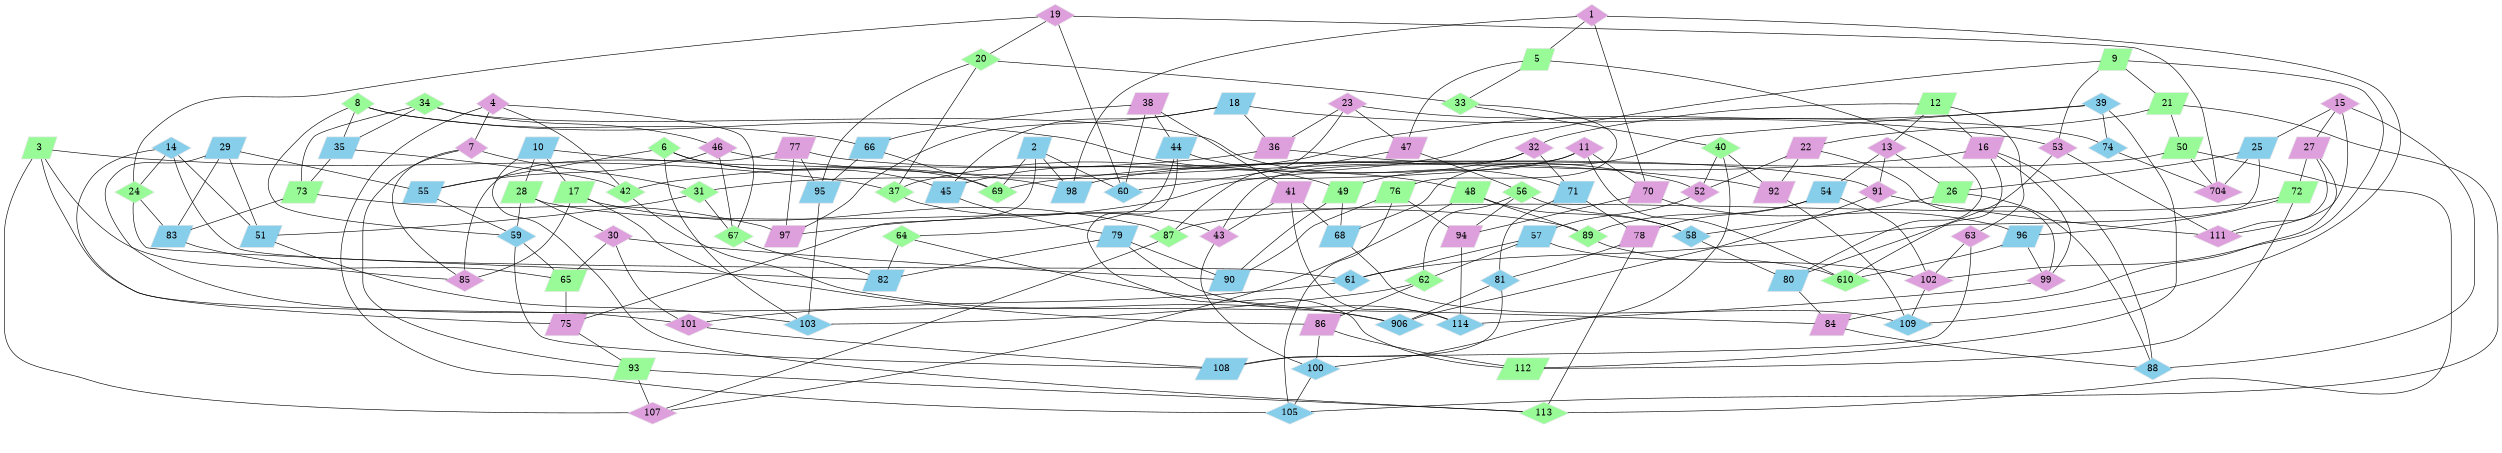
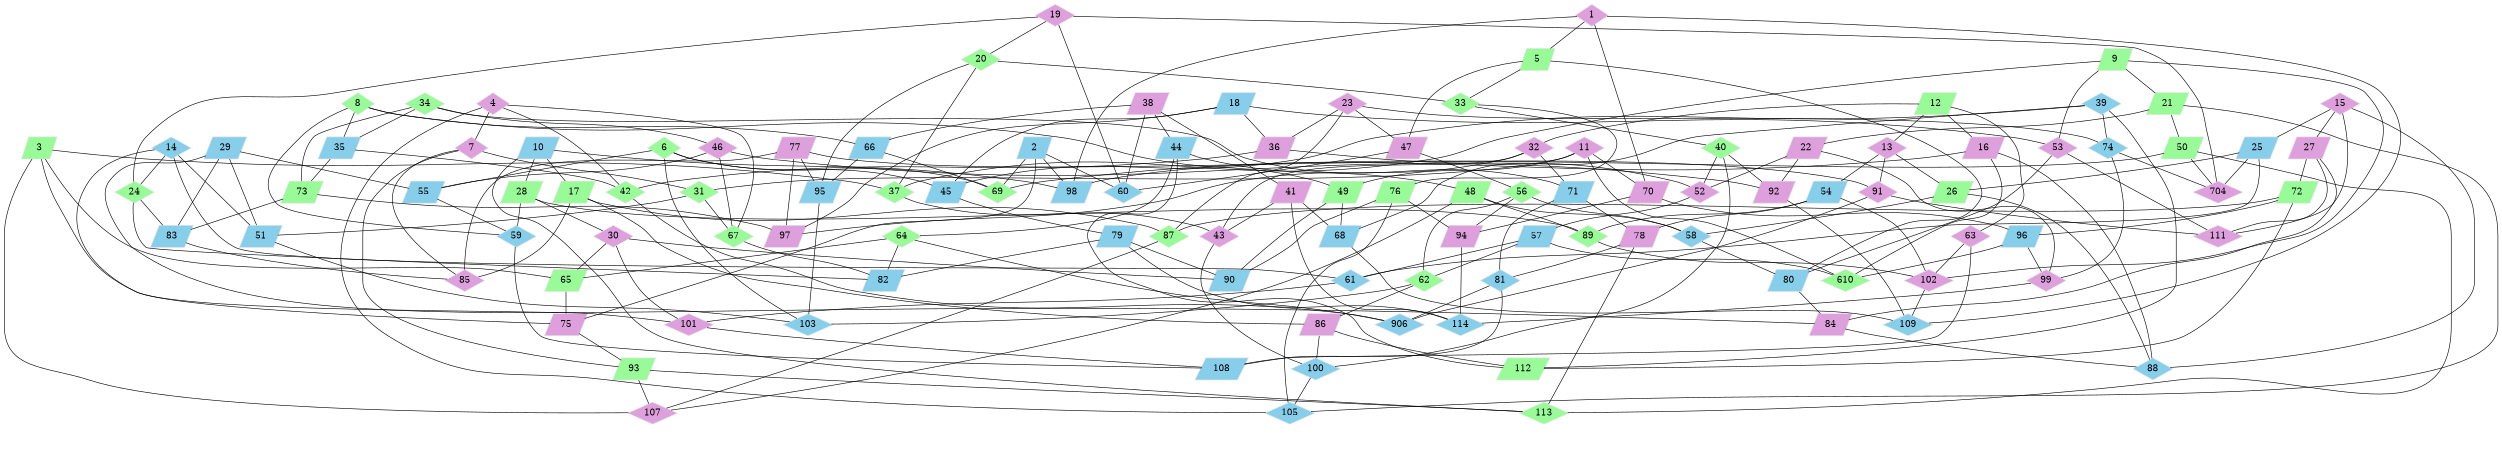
edge "16" -- "99": now "74" -- "99"
edge "59" -- "65": now "64" -- "65"
